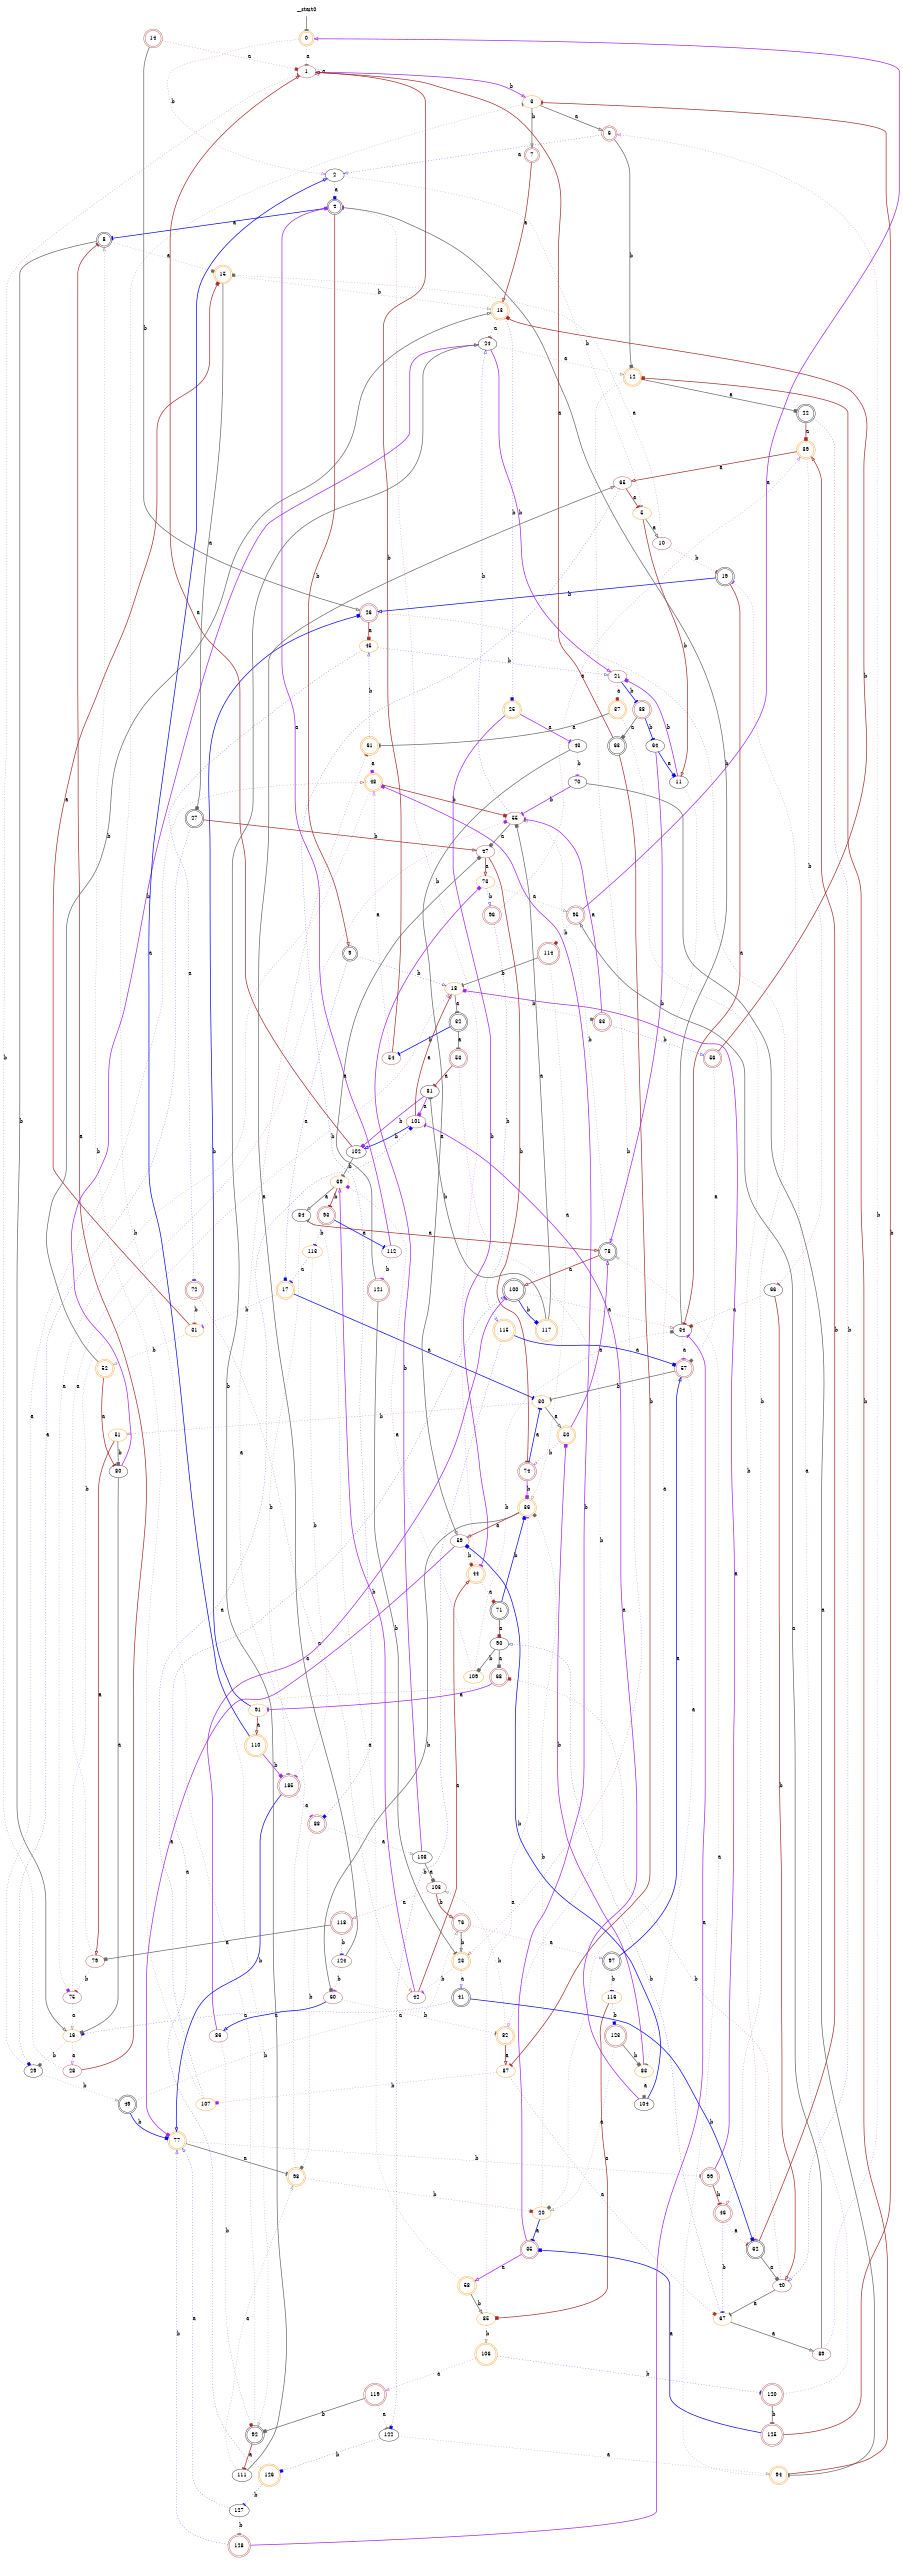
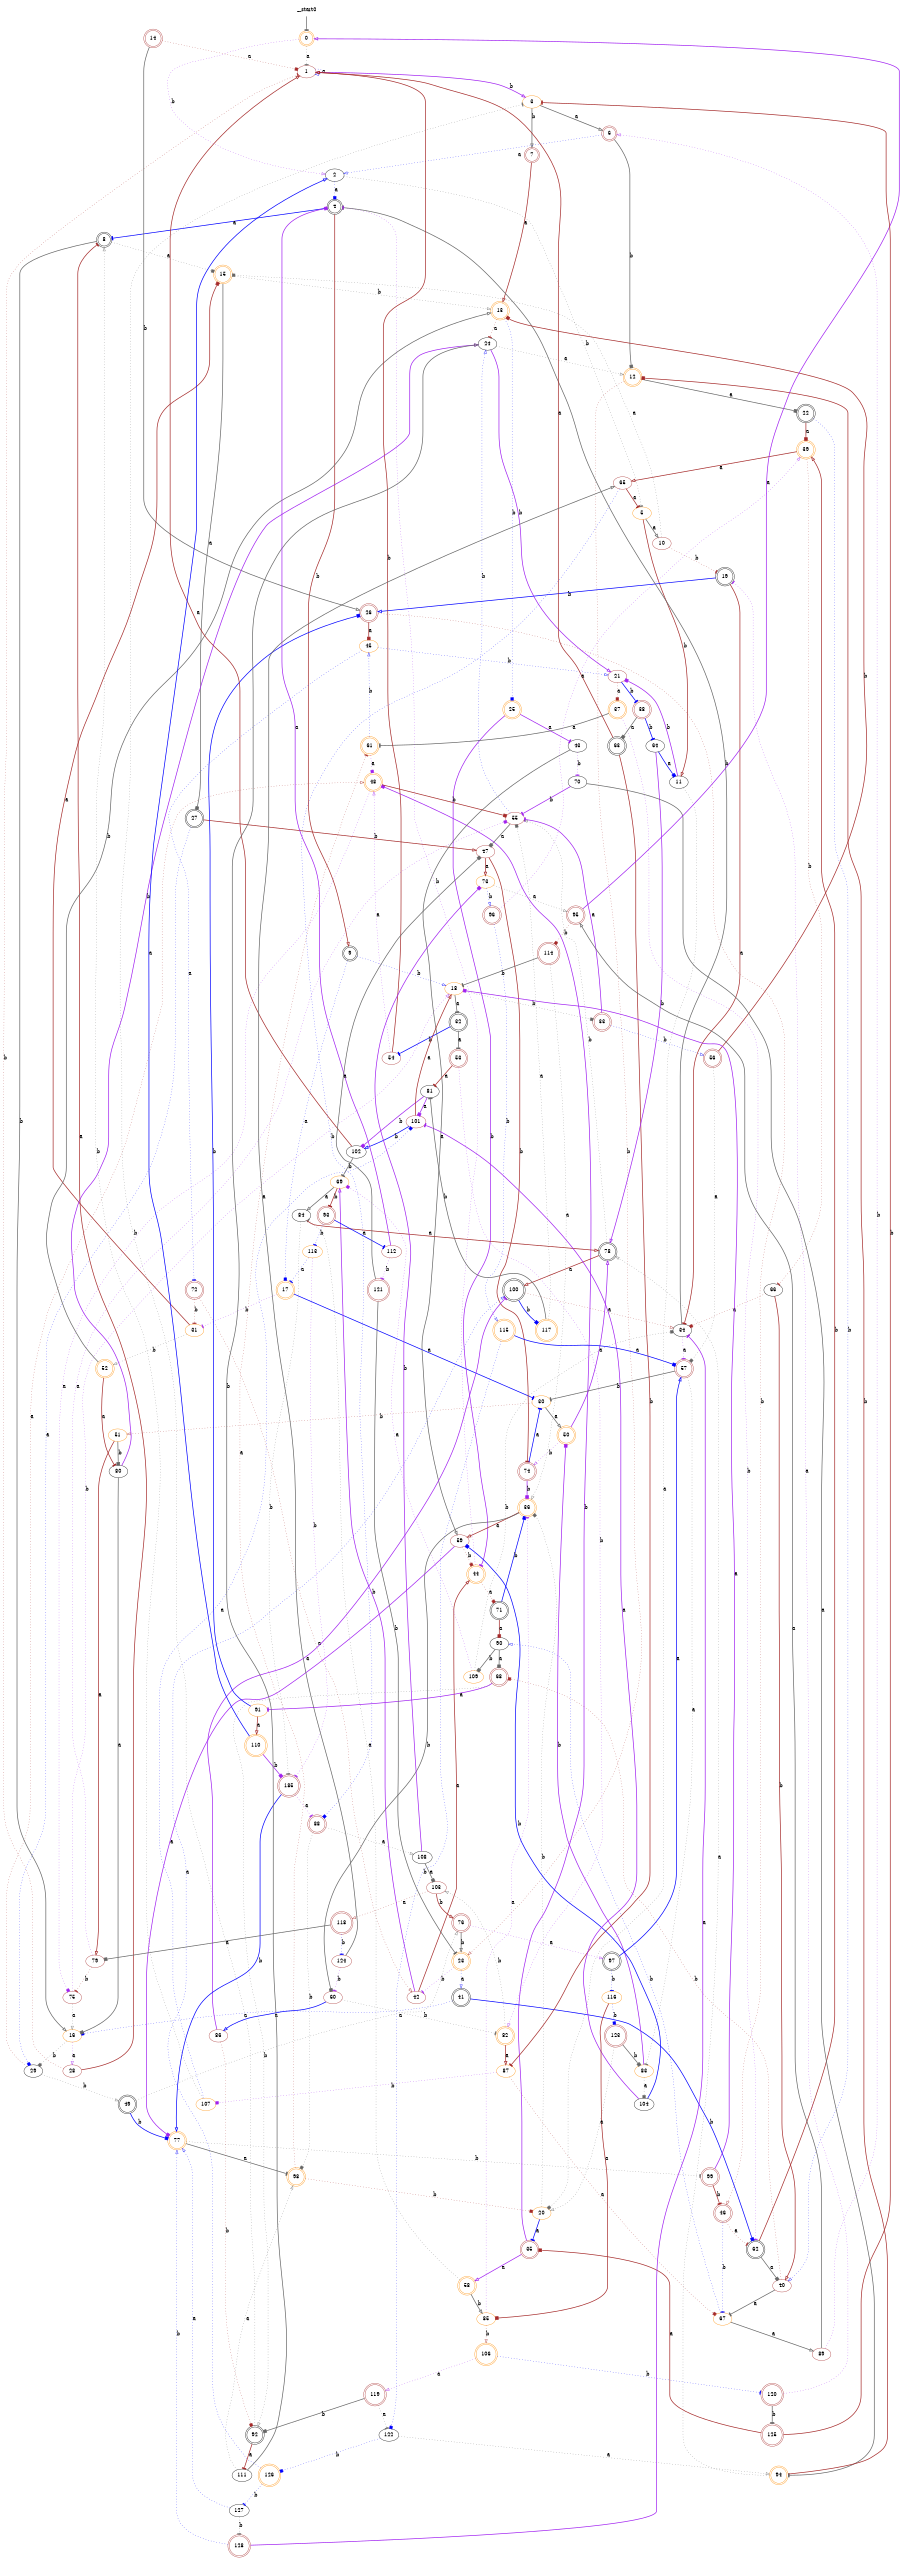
edge "117" -> "55": style bold -> dotted
edge "125" -> "35": color blue -> brown
